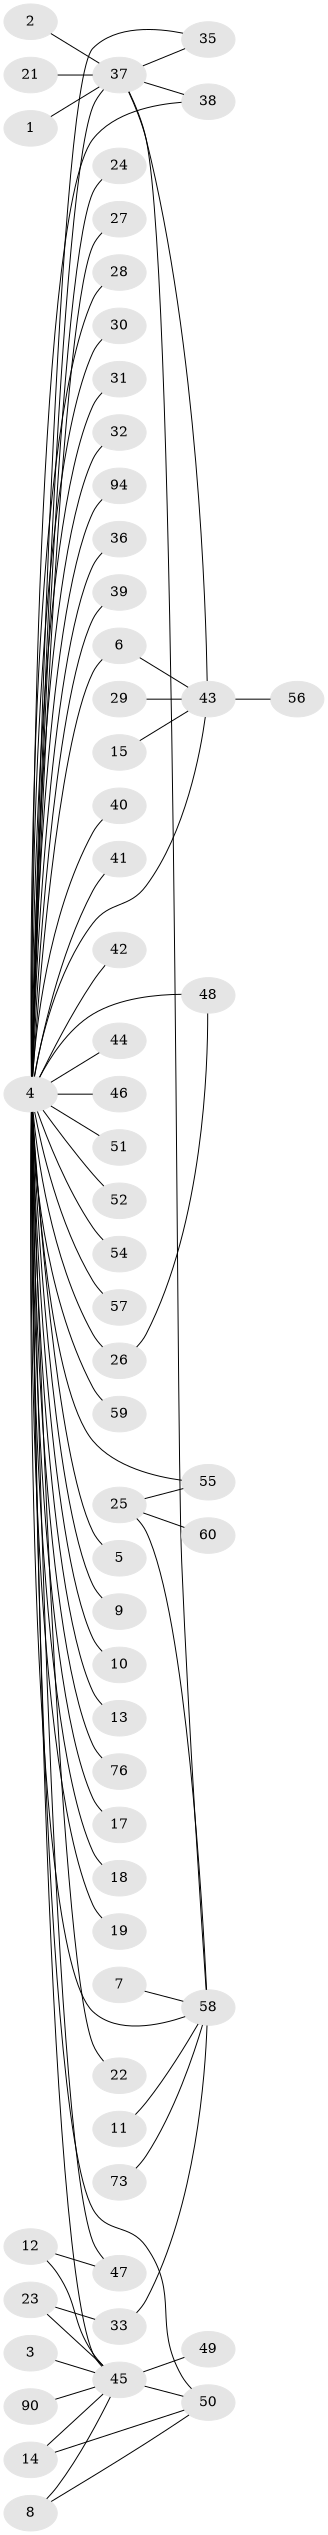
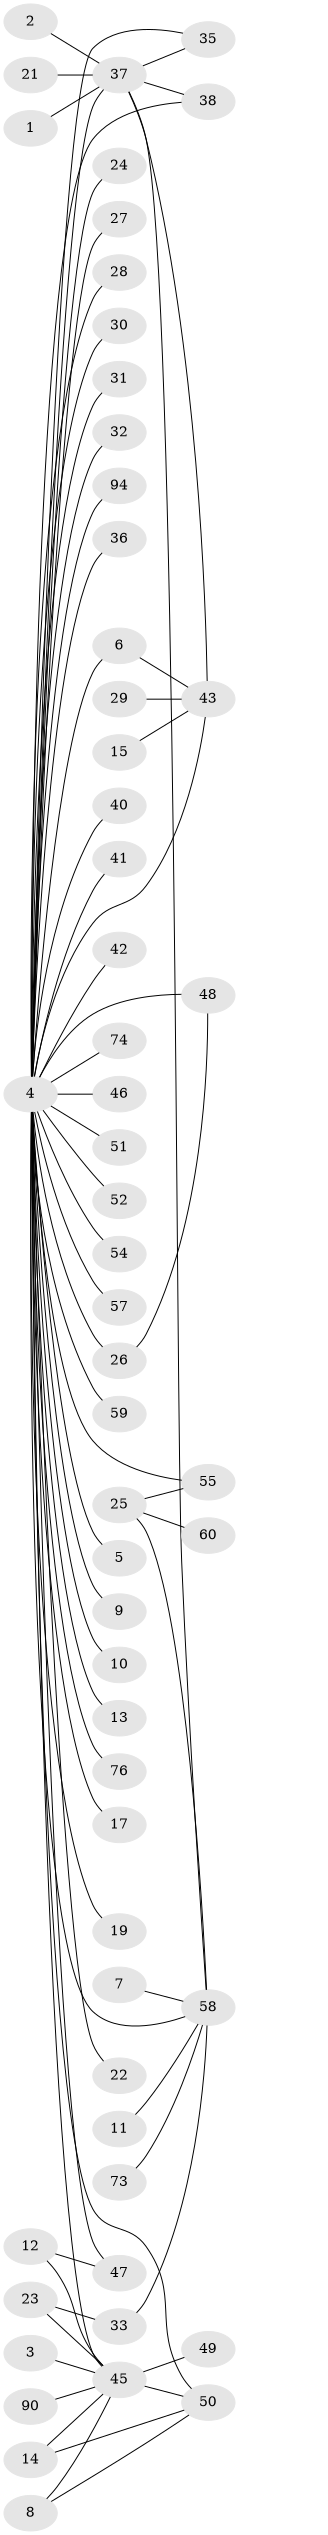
node "39": removed
node "56": removed
node "44": label "44" -> "74"
node "18": removed
